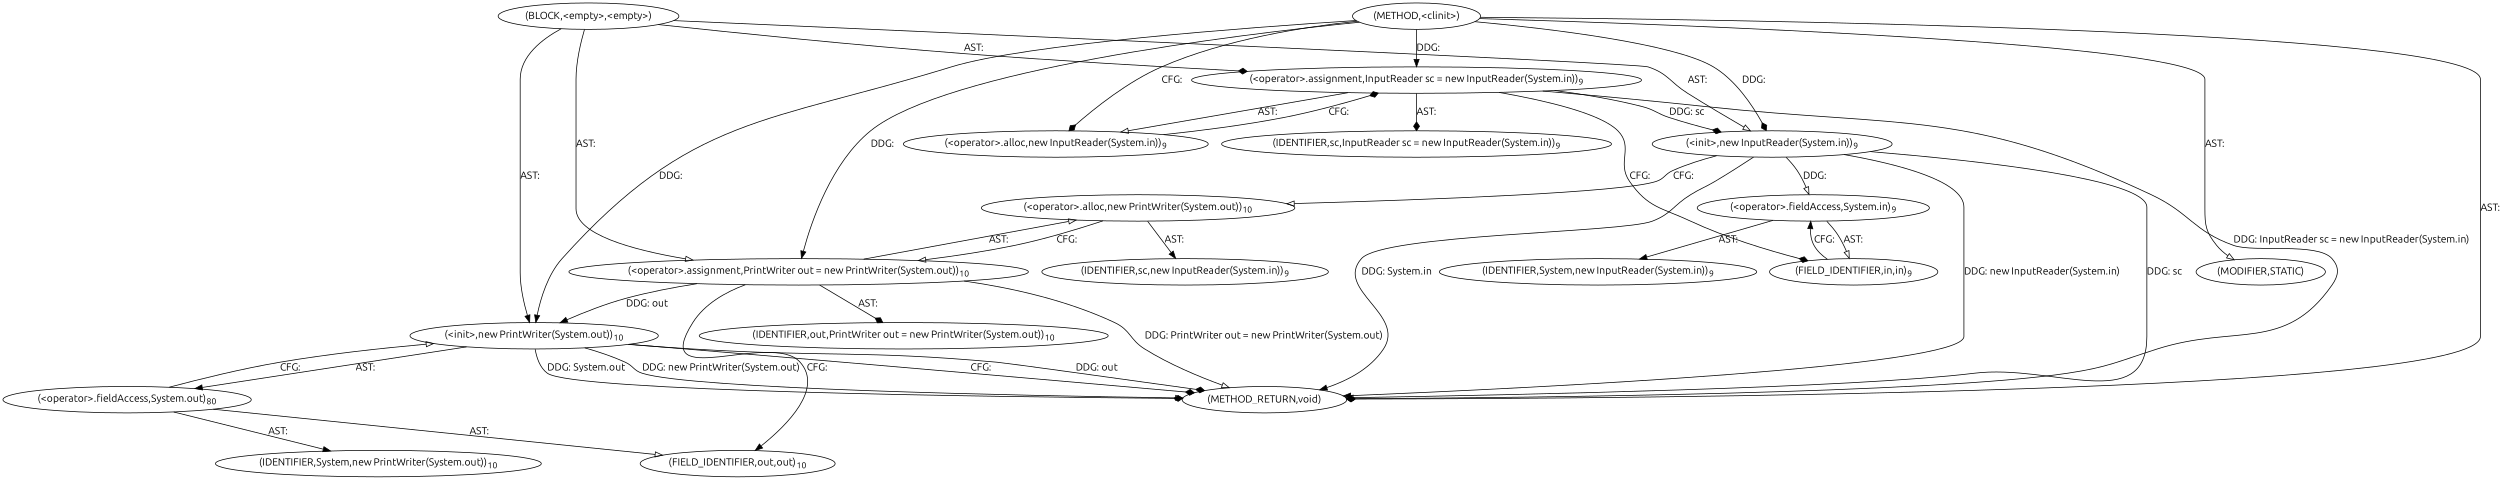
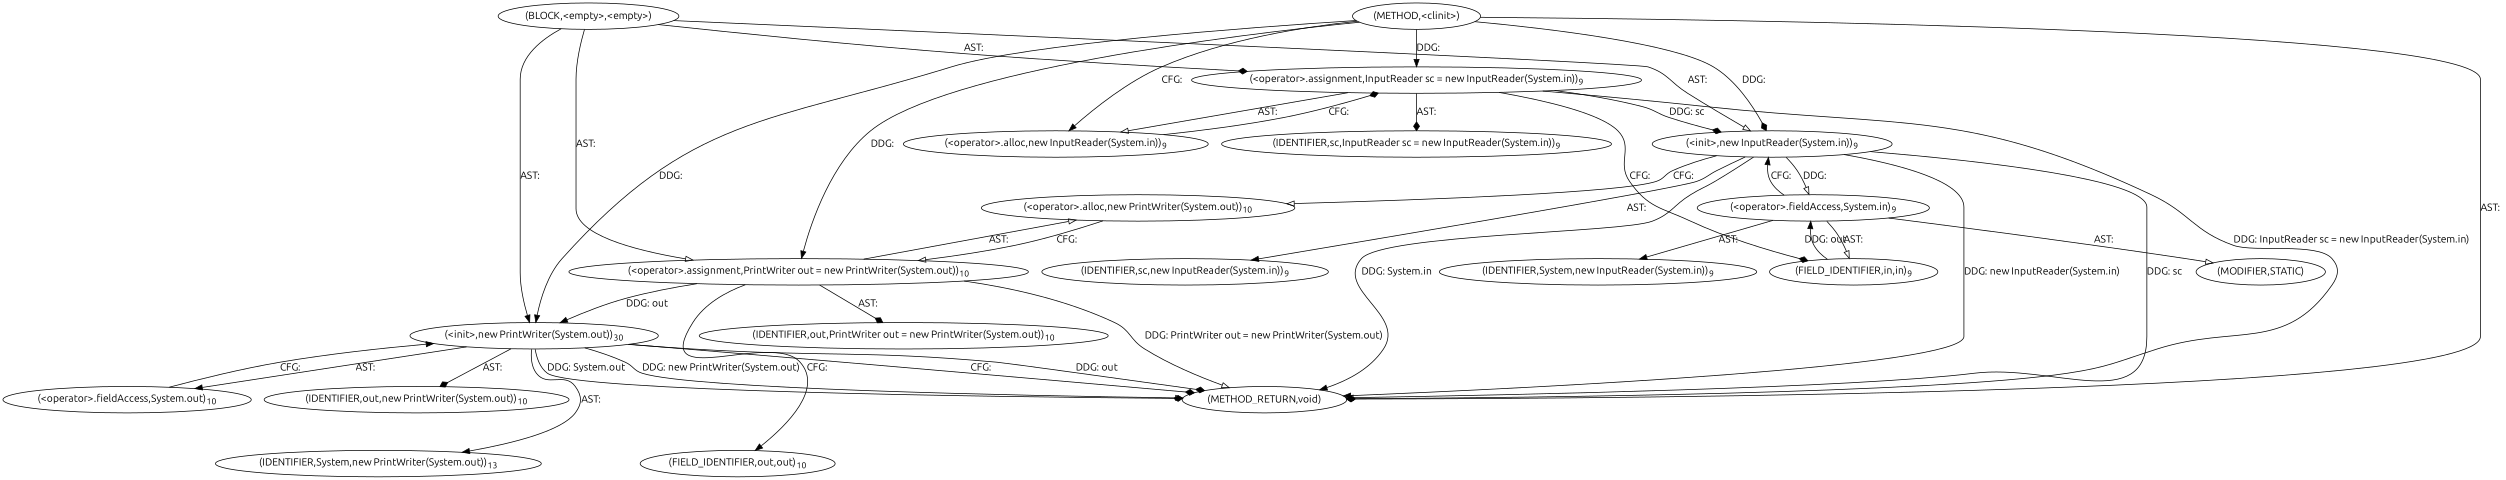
edge "(METHOD,<clinit>)" -> "(MODIFIER,STATIC)": now "(<operator>.fieldAccess,System.in)" -> "(MODIFIER,STATIC)"
edge "(METHOD,<clinit>)" -> "(<operator>.alloc,new InputReader(System.in))": arrowhead diamond -> normal
edge "(<operator>.fieldAccess,System.in)" -> "(<init>,new InputReader(System.in))": added, label "CFG:"
edge "(<operator>.alloc,new PrintWriter(System.out))" -> "(IDENTIFIER,sc,new InputReader(System.in))": now "(<init>,new InputReader(System.in))" -> "(IDENTIFIER,sc,new InputReader(System.in))"
edge "(FIELD_IDENTIFIER,in,in)" -> "(<operator>.fieldAccess,System.in)": label "CFG: " -> "DDG: out"
node "(<init>,new PrintWriter(System.out))": text "10" -> "30"
edge "(<operator>.fieldAccess,System.out)" -> "(<init>,new PrintWriter(System.out))": arrowhead onormal -> normal
node "(<operator>.fieldAccess,System.out)": text "80" -> "10"
node "(IDENTIFIER,out,new PrintWriter(System.out))": added
edge "(<operator>.fieldAccess,System.out)" -> "(IDENTIFIER,System,new PrintWriter(System.out))": now "(<init>,new PrintWriter(System.out))" -> "(IDENTIFIER,System,new PrintWriter(System.out))"
edge "(<operator>.fieldAccess,System.out)" -> "(FIELD_IDENTIFIER,out,out)": removed, label "AST:"
node "(IDENTIFIER,System,new PrintWriter(System.out))": text "10" -> "13"
